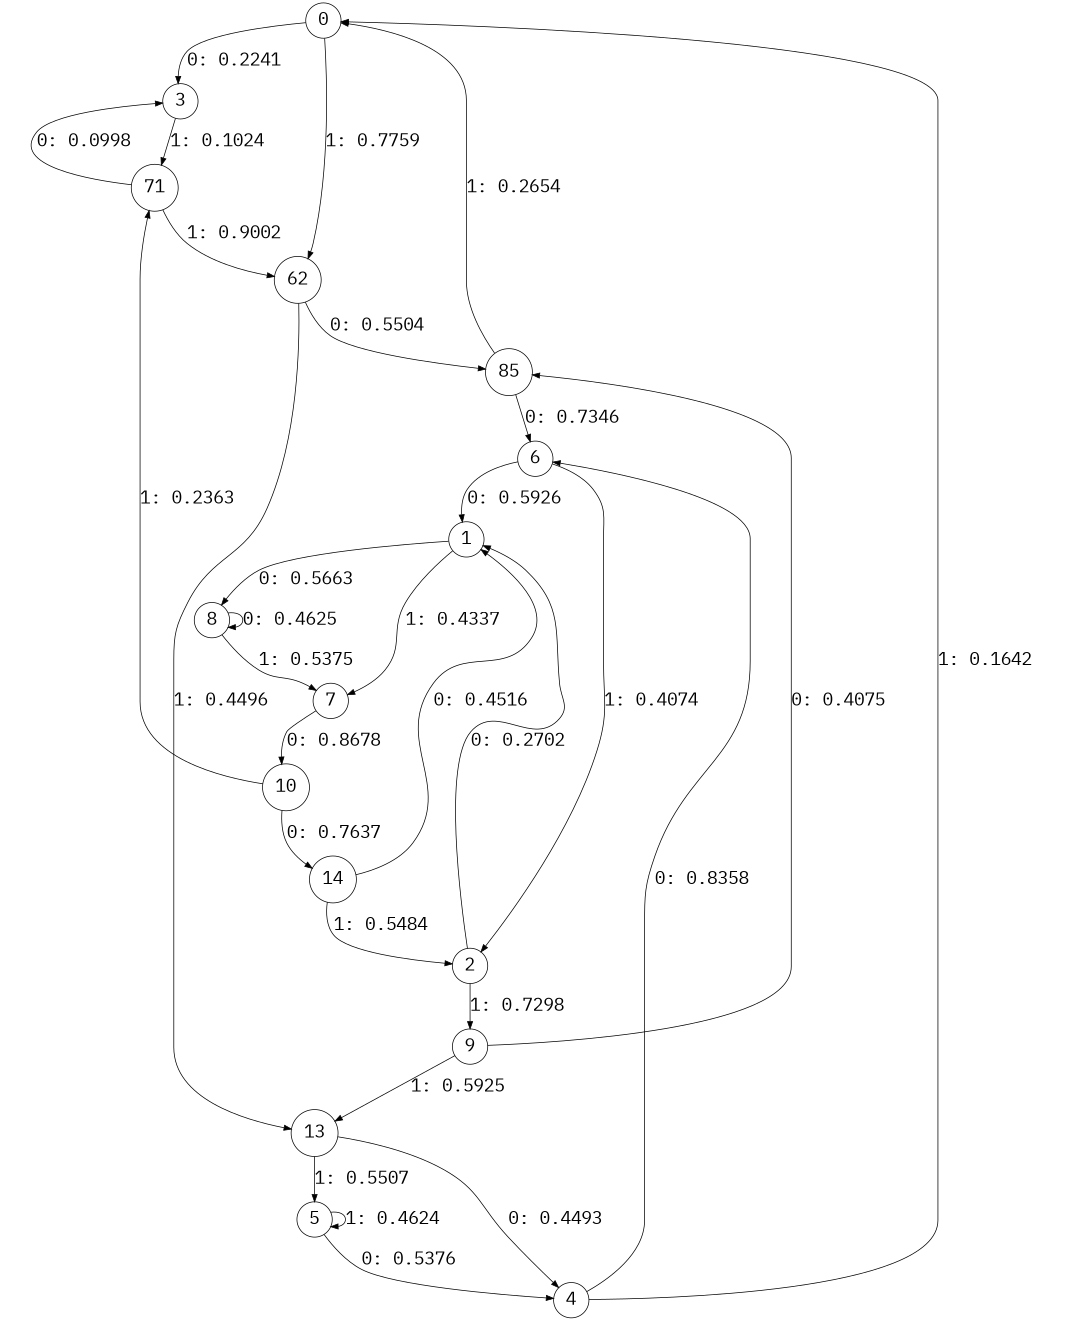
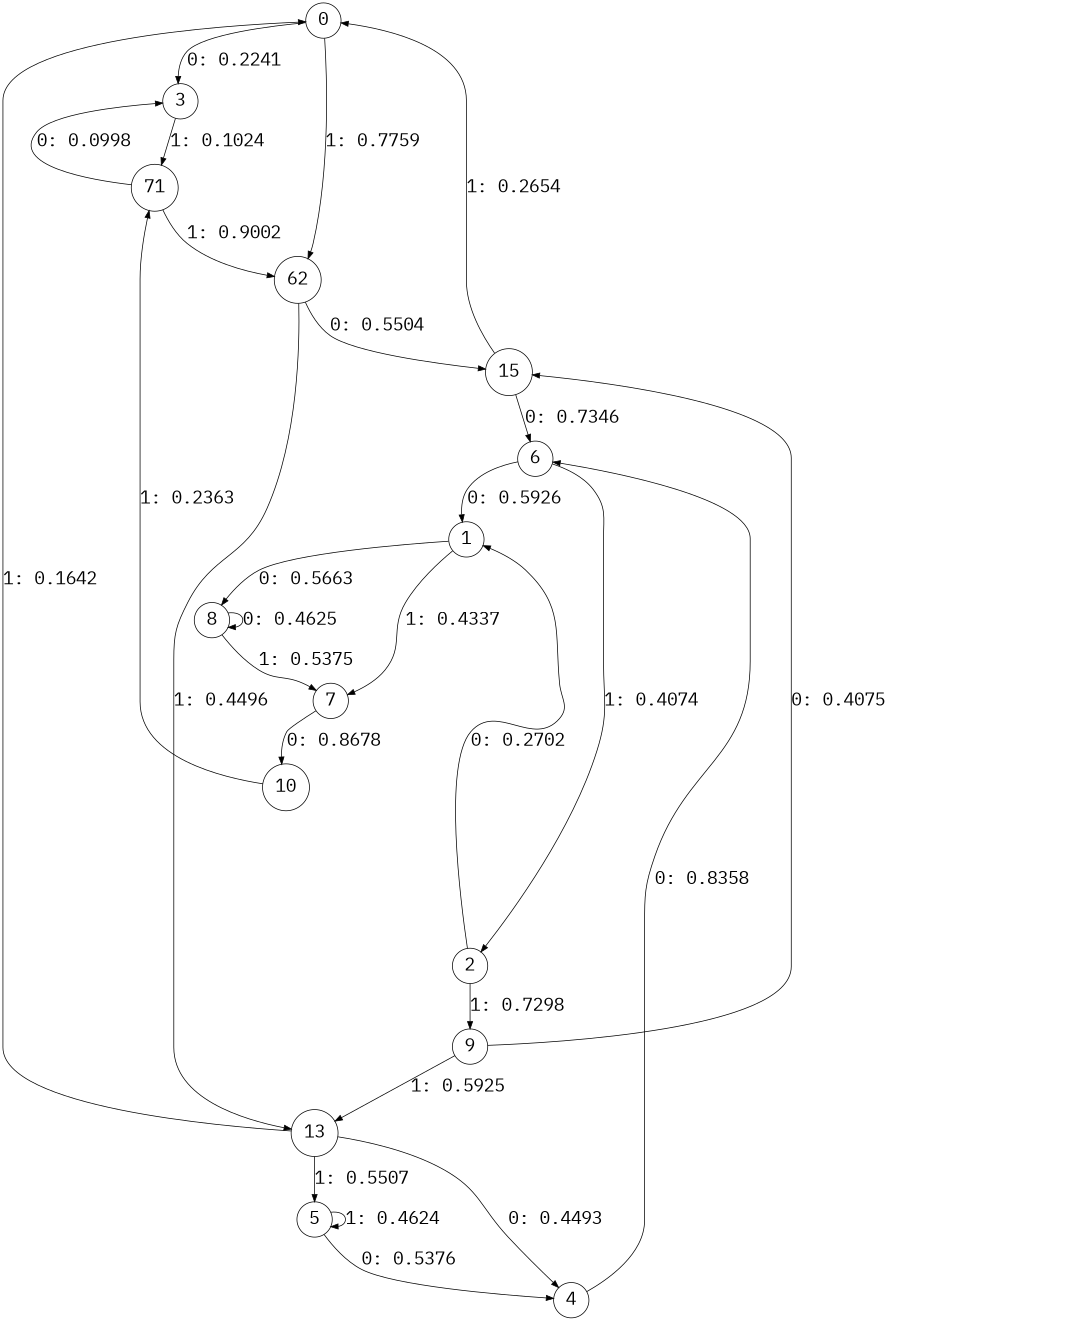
node "85": label "85" -> "15"
edge "4" -> "0": now "13" -> "0"
node "14": removed
